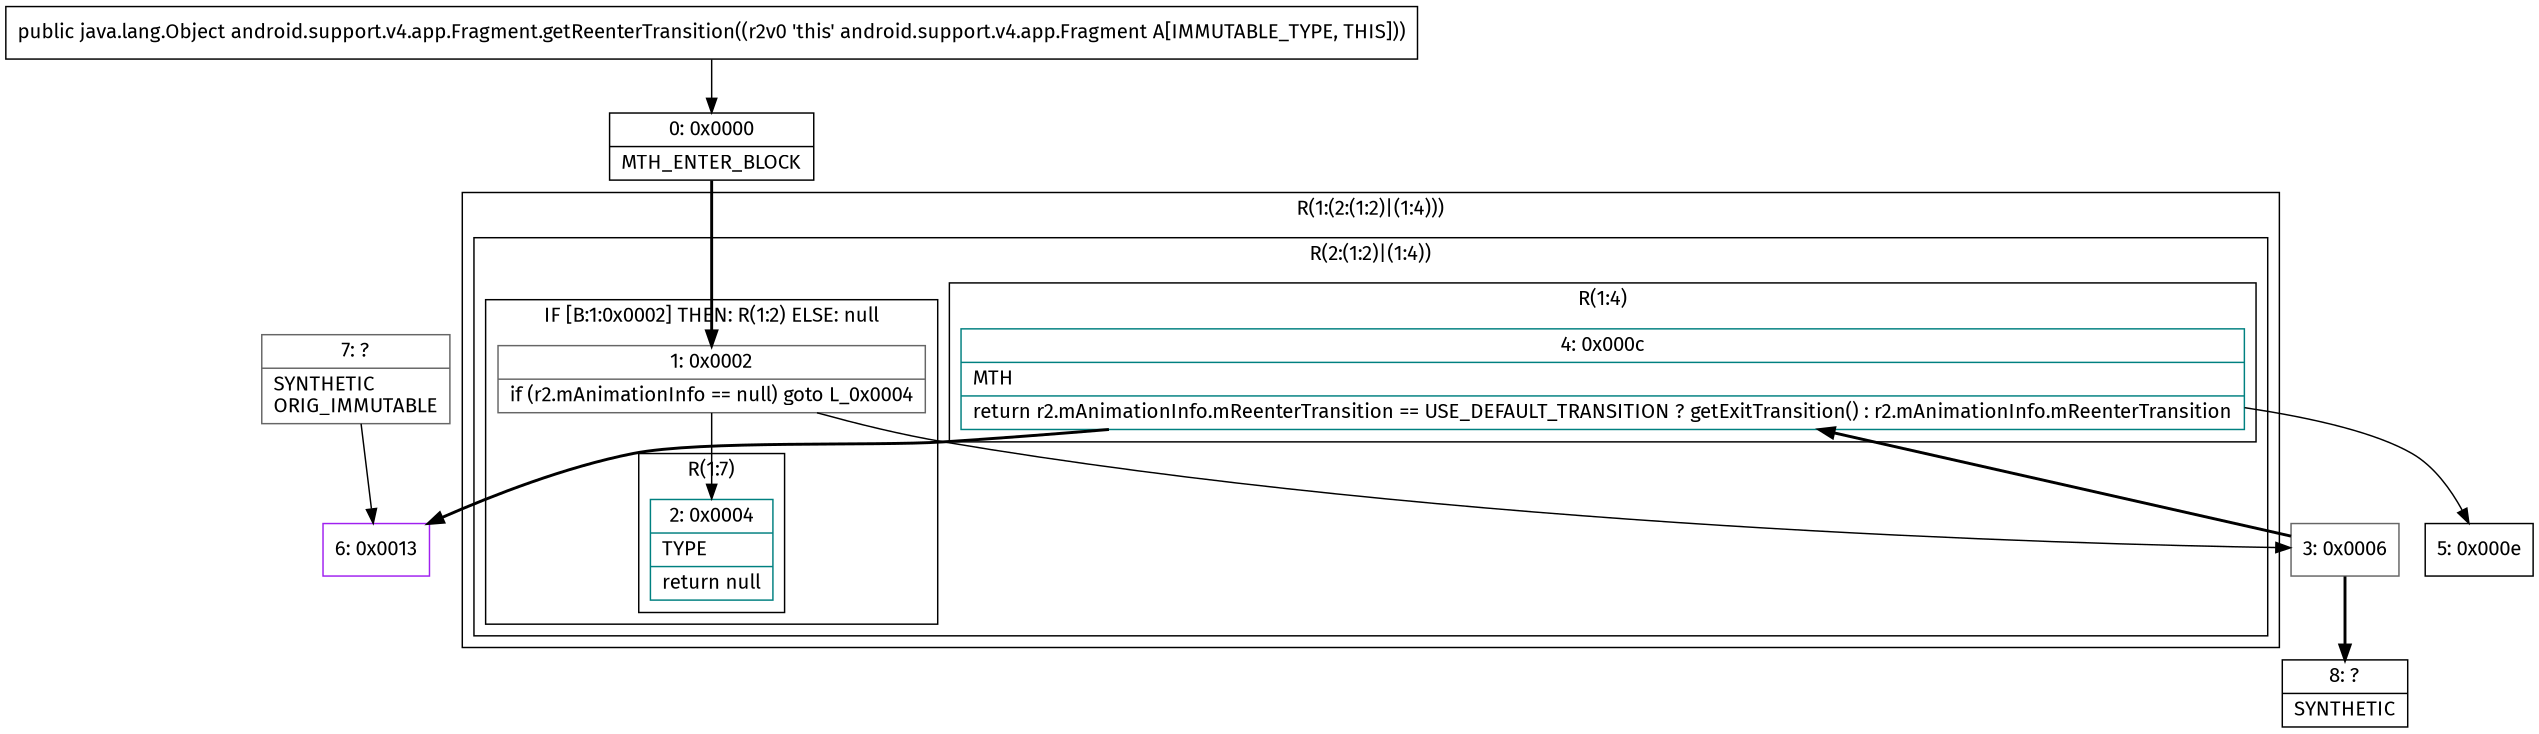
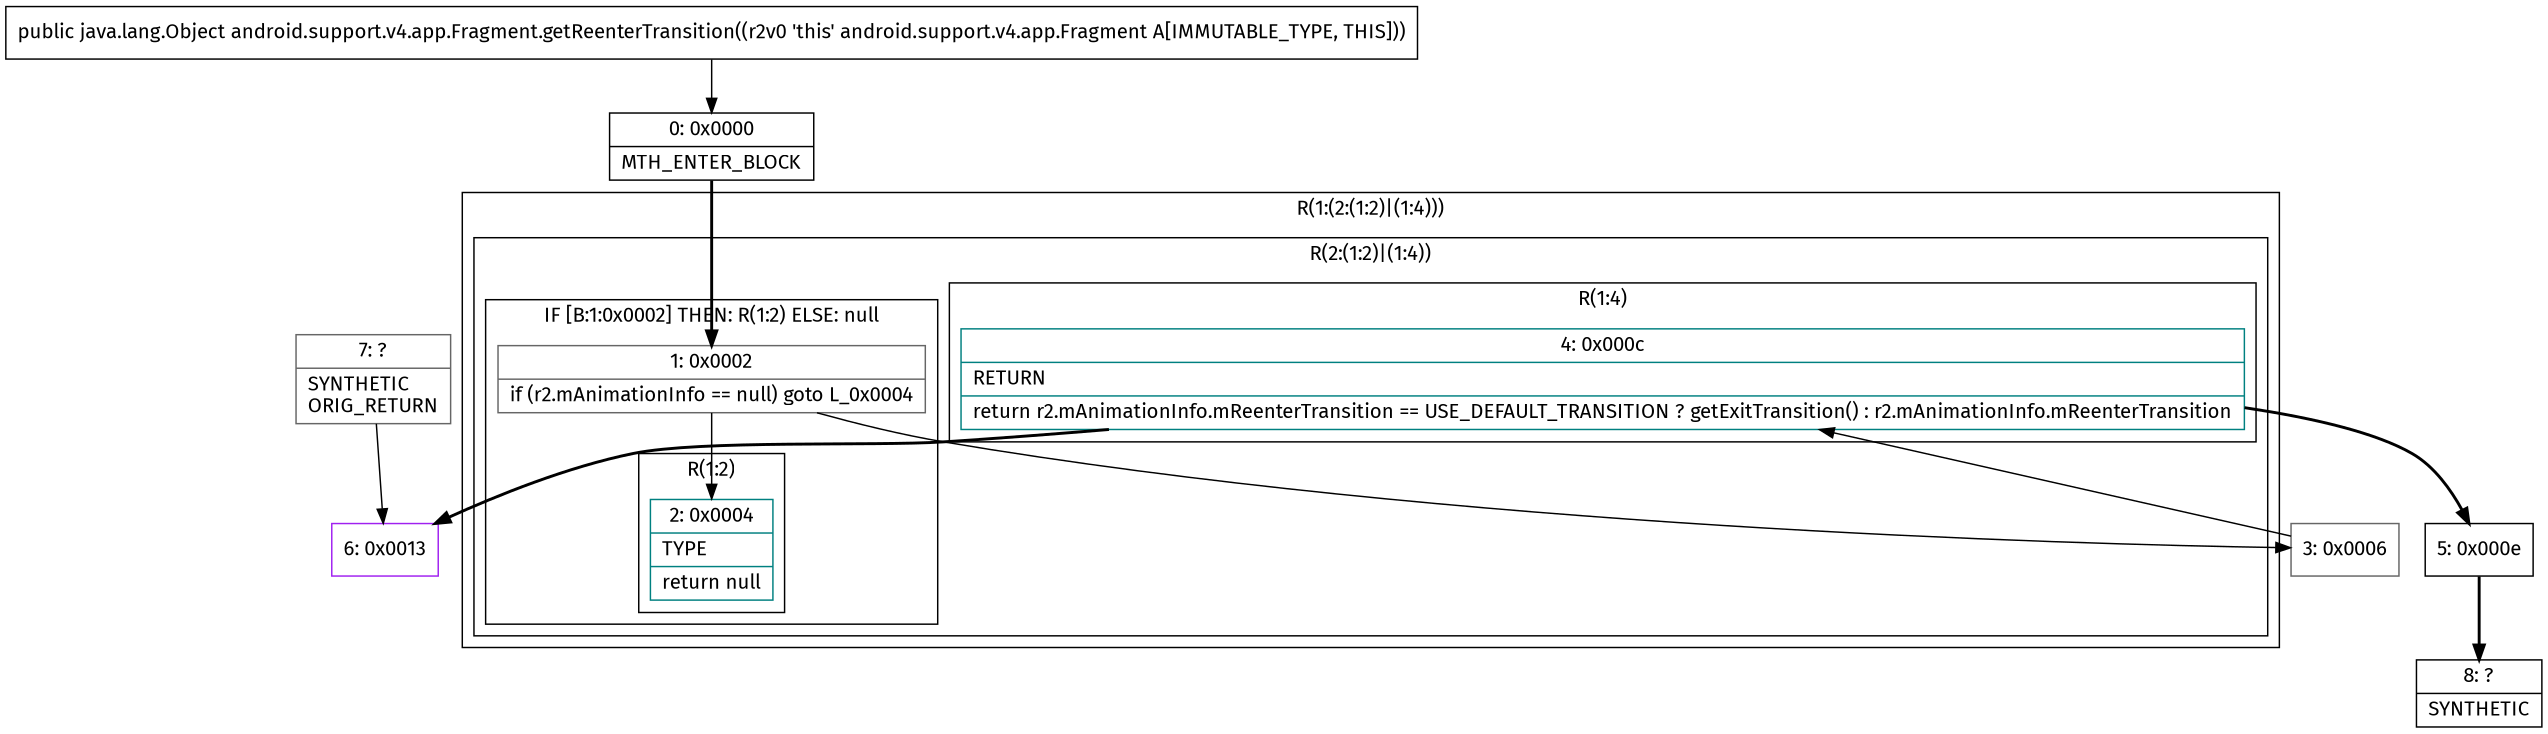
node "4: 0x000c": text "MTH" -> "RETURN"
node "7: ?": text "ORIG_IMMUTABLE" -> "ORIG_RETURN"
edge "4: 0x000c" -> "5: 0x000e": style solid -> bold
cluster "R(1:7)": label "R(1:7)" -> "R(1:2)"
edge "3: 0x0006" -> "4: 0x000c": style bold -> solid
edge "3: 0x0006" -> "8: ?": now "5: 0x000e" -> "8: ?"
